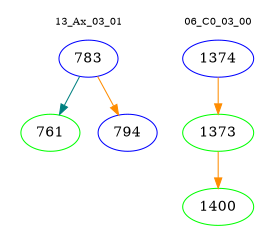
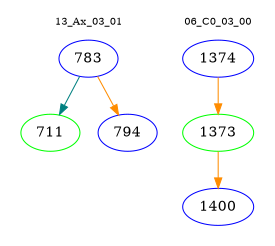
node "761": label "761" -> "711"
node "1400": color green -> blue
